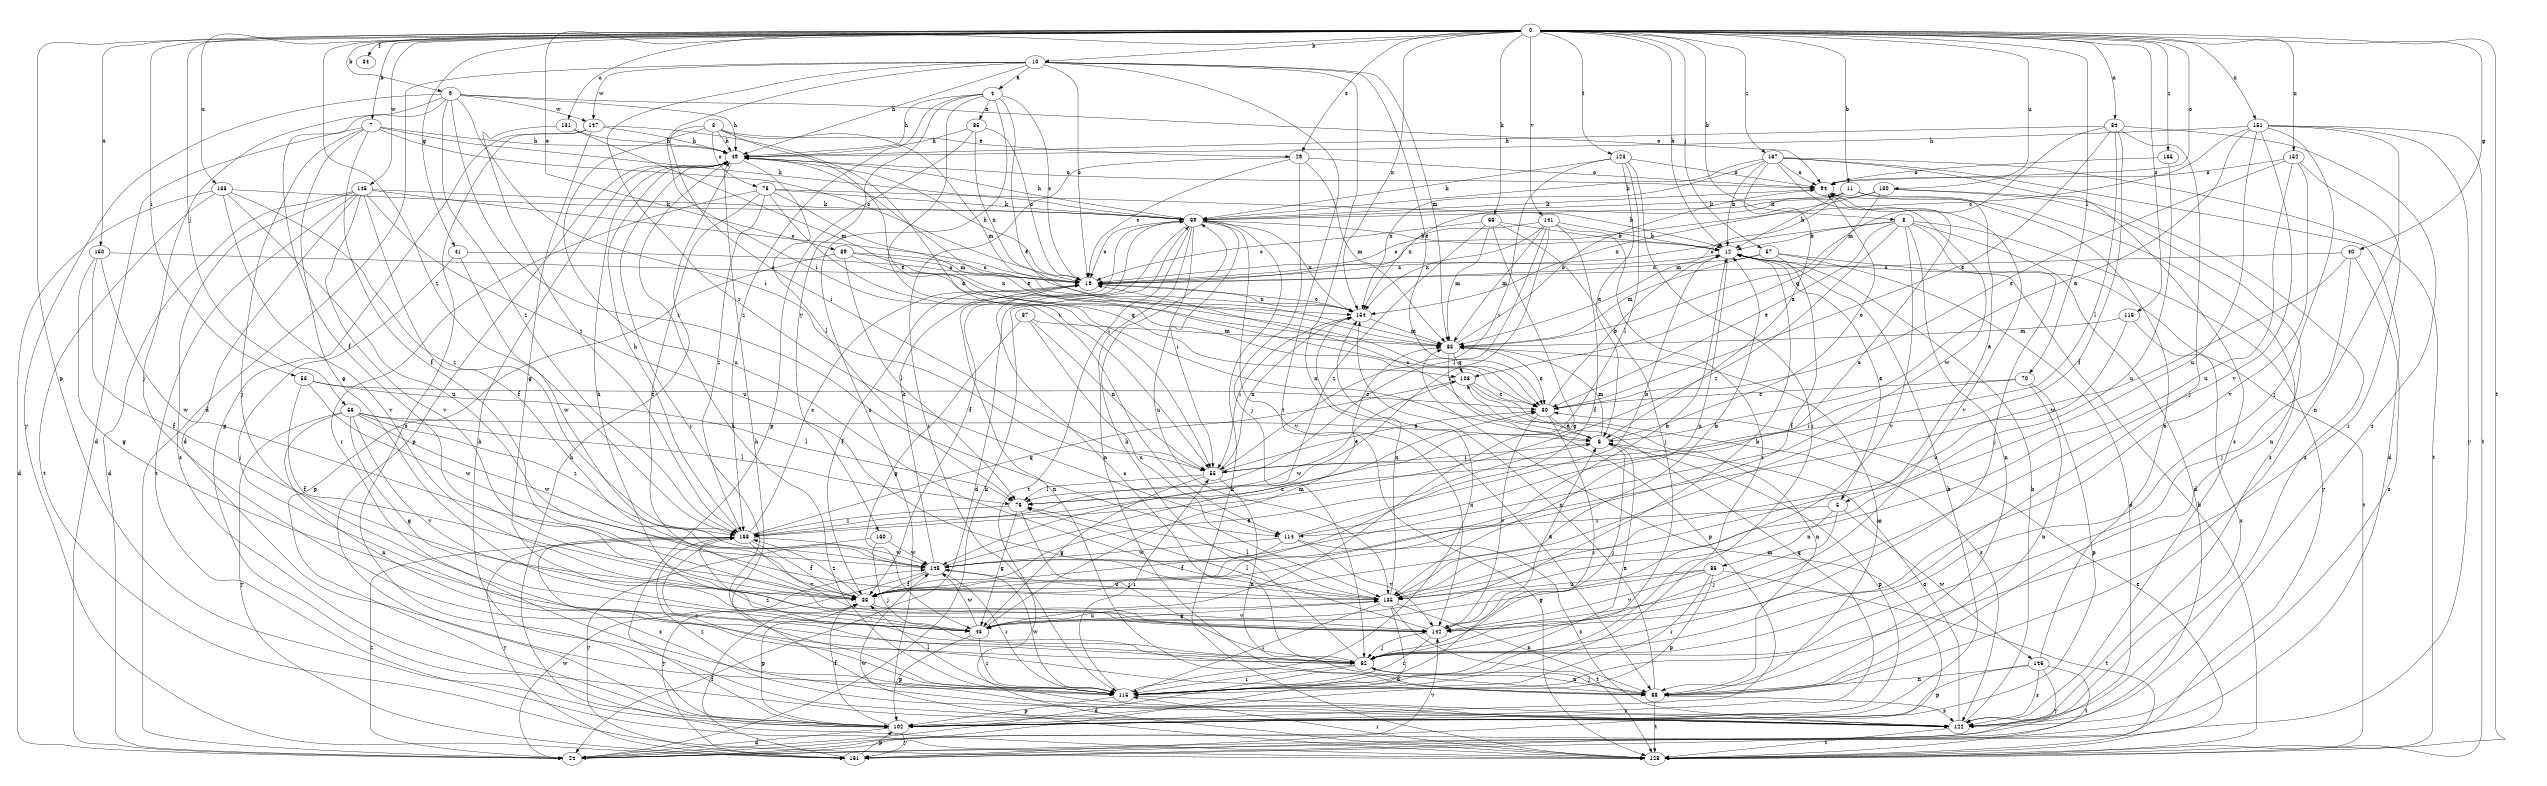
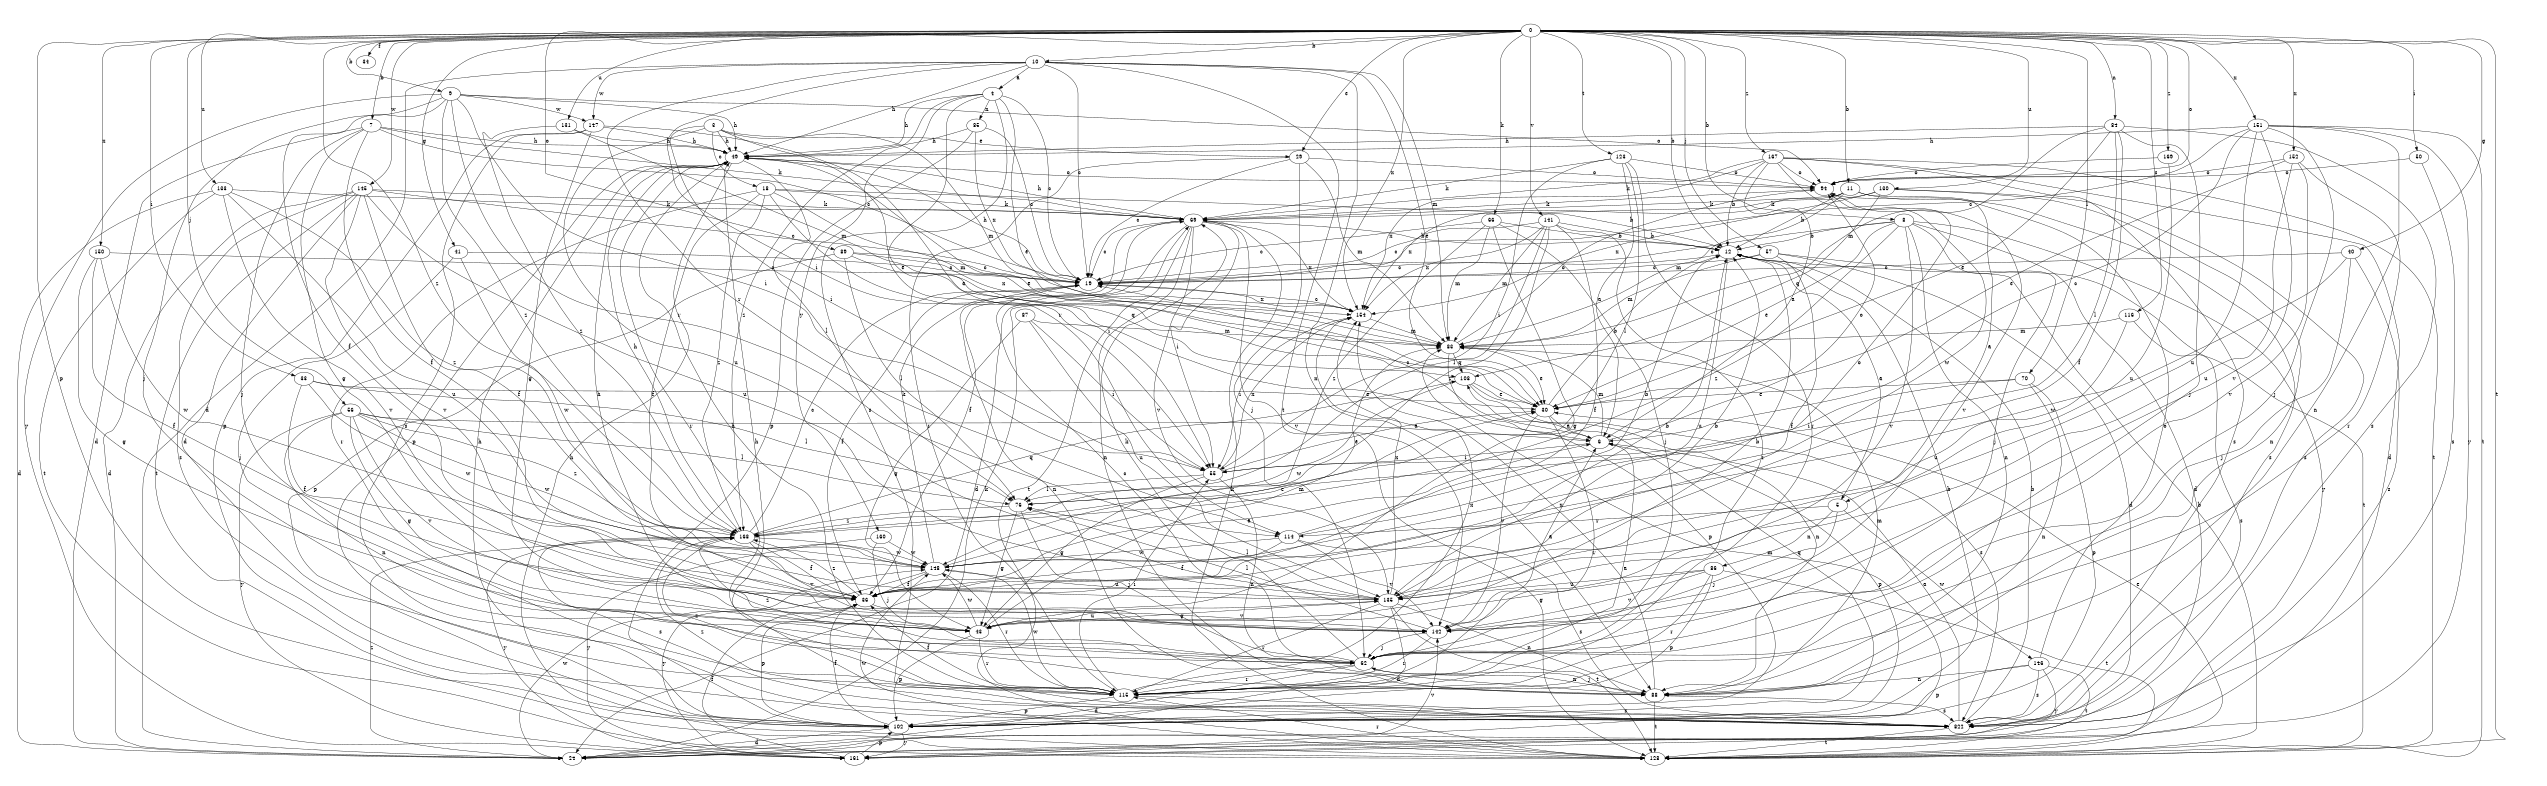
node "165": label "165" -> "169"
node "50": added
node "78": label "78" -> "18"
edge "151" -> "6": label "a" -> "c"
node "53": label "53" -> "33"
edge "87" -> "55": label "n" -> "i"
edge "69" -> "135": label "u" -> "v"
edge "6" -> "62": removed, label "j"
edge "115" -> "36": label "l" -> "f"
node "122": label "122" -> "822"
